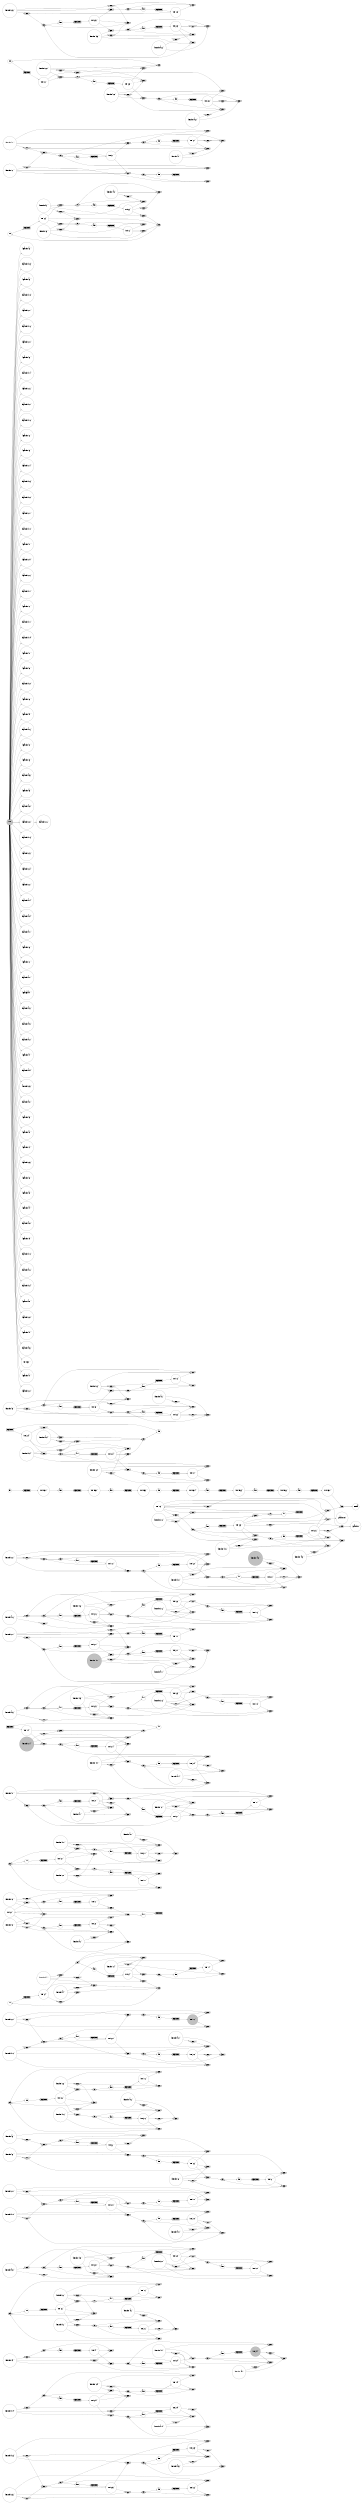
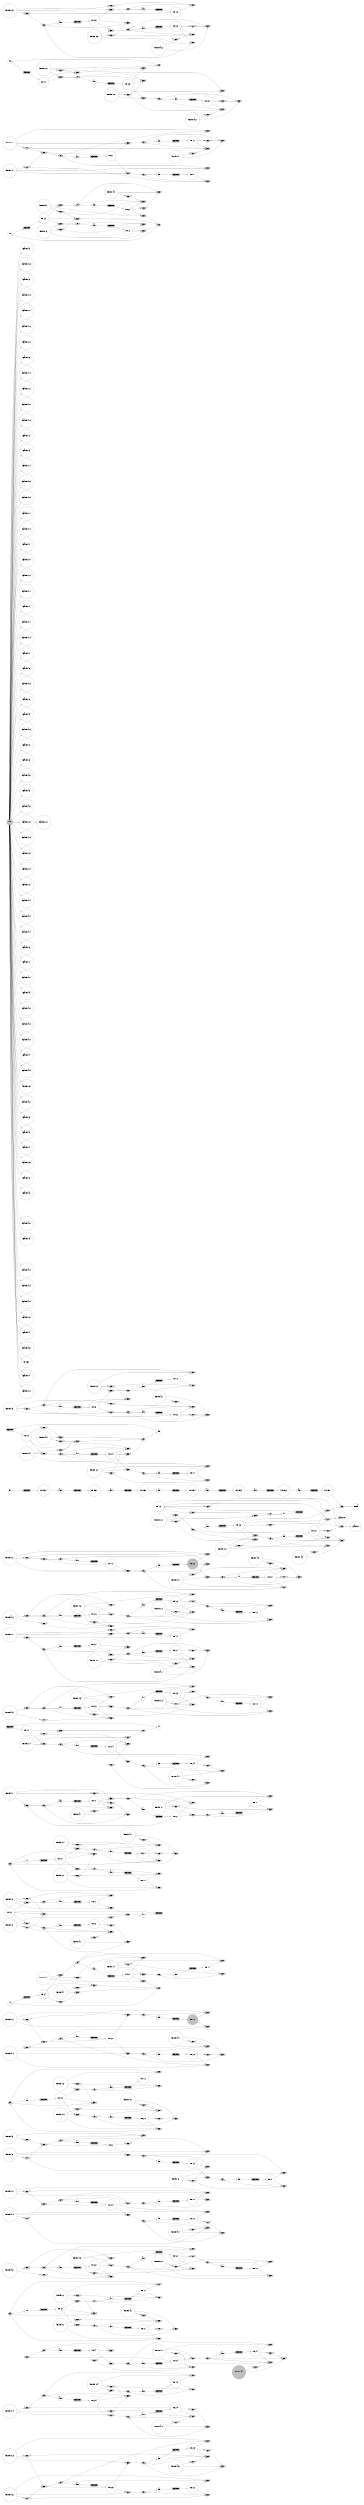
node "( true ( r 1 ) )": added
node "( legal legal ( a 9 ) )": label "( legal legal ( a 9 ) )" -> "( legal robot ( a 9 ) )"
node "( legal robot ( a 4 ) )": removed
node "( legal robot ( b 12 ) )": removed
node "( legal true ( a 10 ) )": label "( legal true ( a 10 ) )" -> "( legal robot ( a 10 ) )"
node "( does robot ( a 21 ) )": fillcolor grey -> white
node "( true ( q 21 ) )": fillcolor white -> grey
node "( does robot ( b 11 ) )": fillcolor grey -> white
node "( does robot ( c 14 ) )": fillcolor grey -> white
node "( does robot ( b 14 ) )": removed
node "( true ( p 9 ) )": fillcolor grey -> white
node "( does robot ( c 9 ) )": removed
node "( does robot ( a 9 ) )": fillcolor white -> grey
